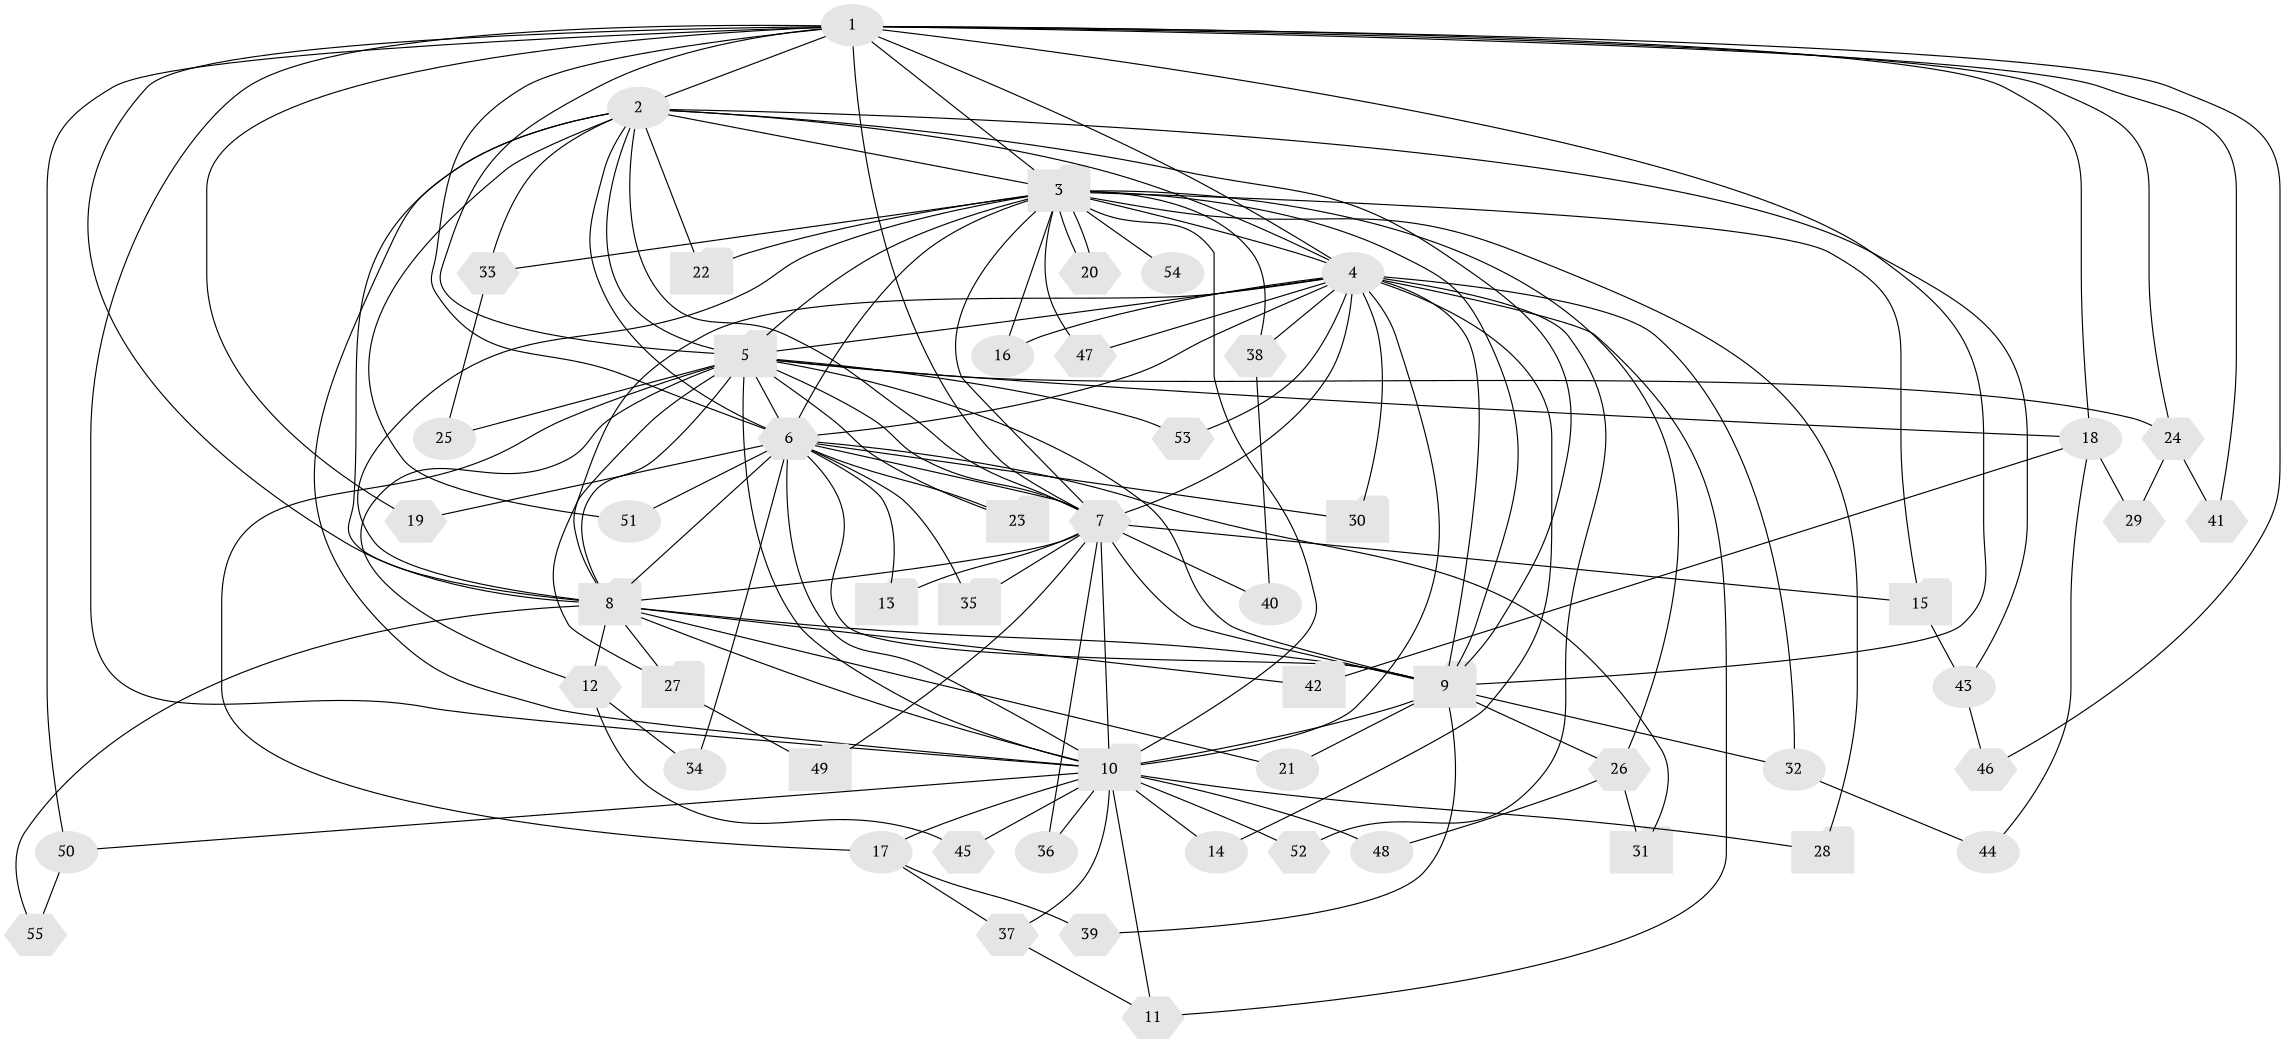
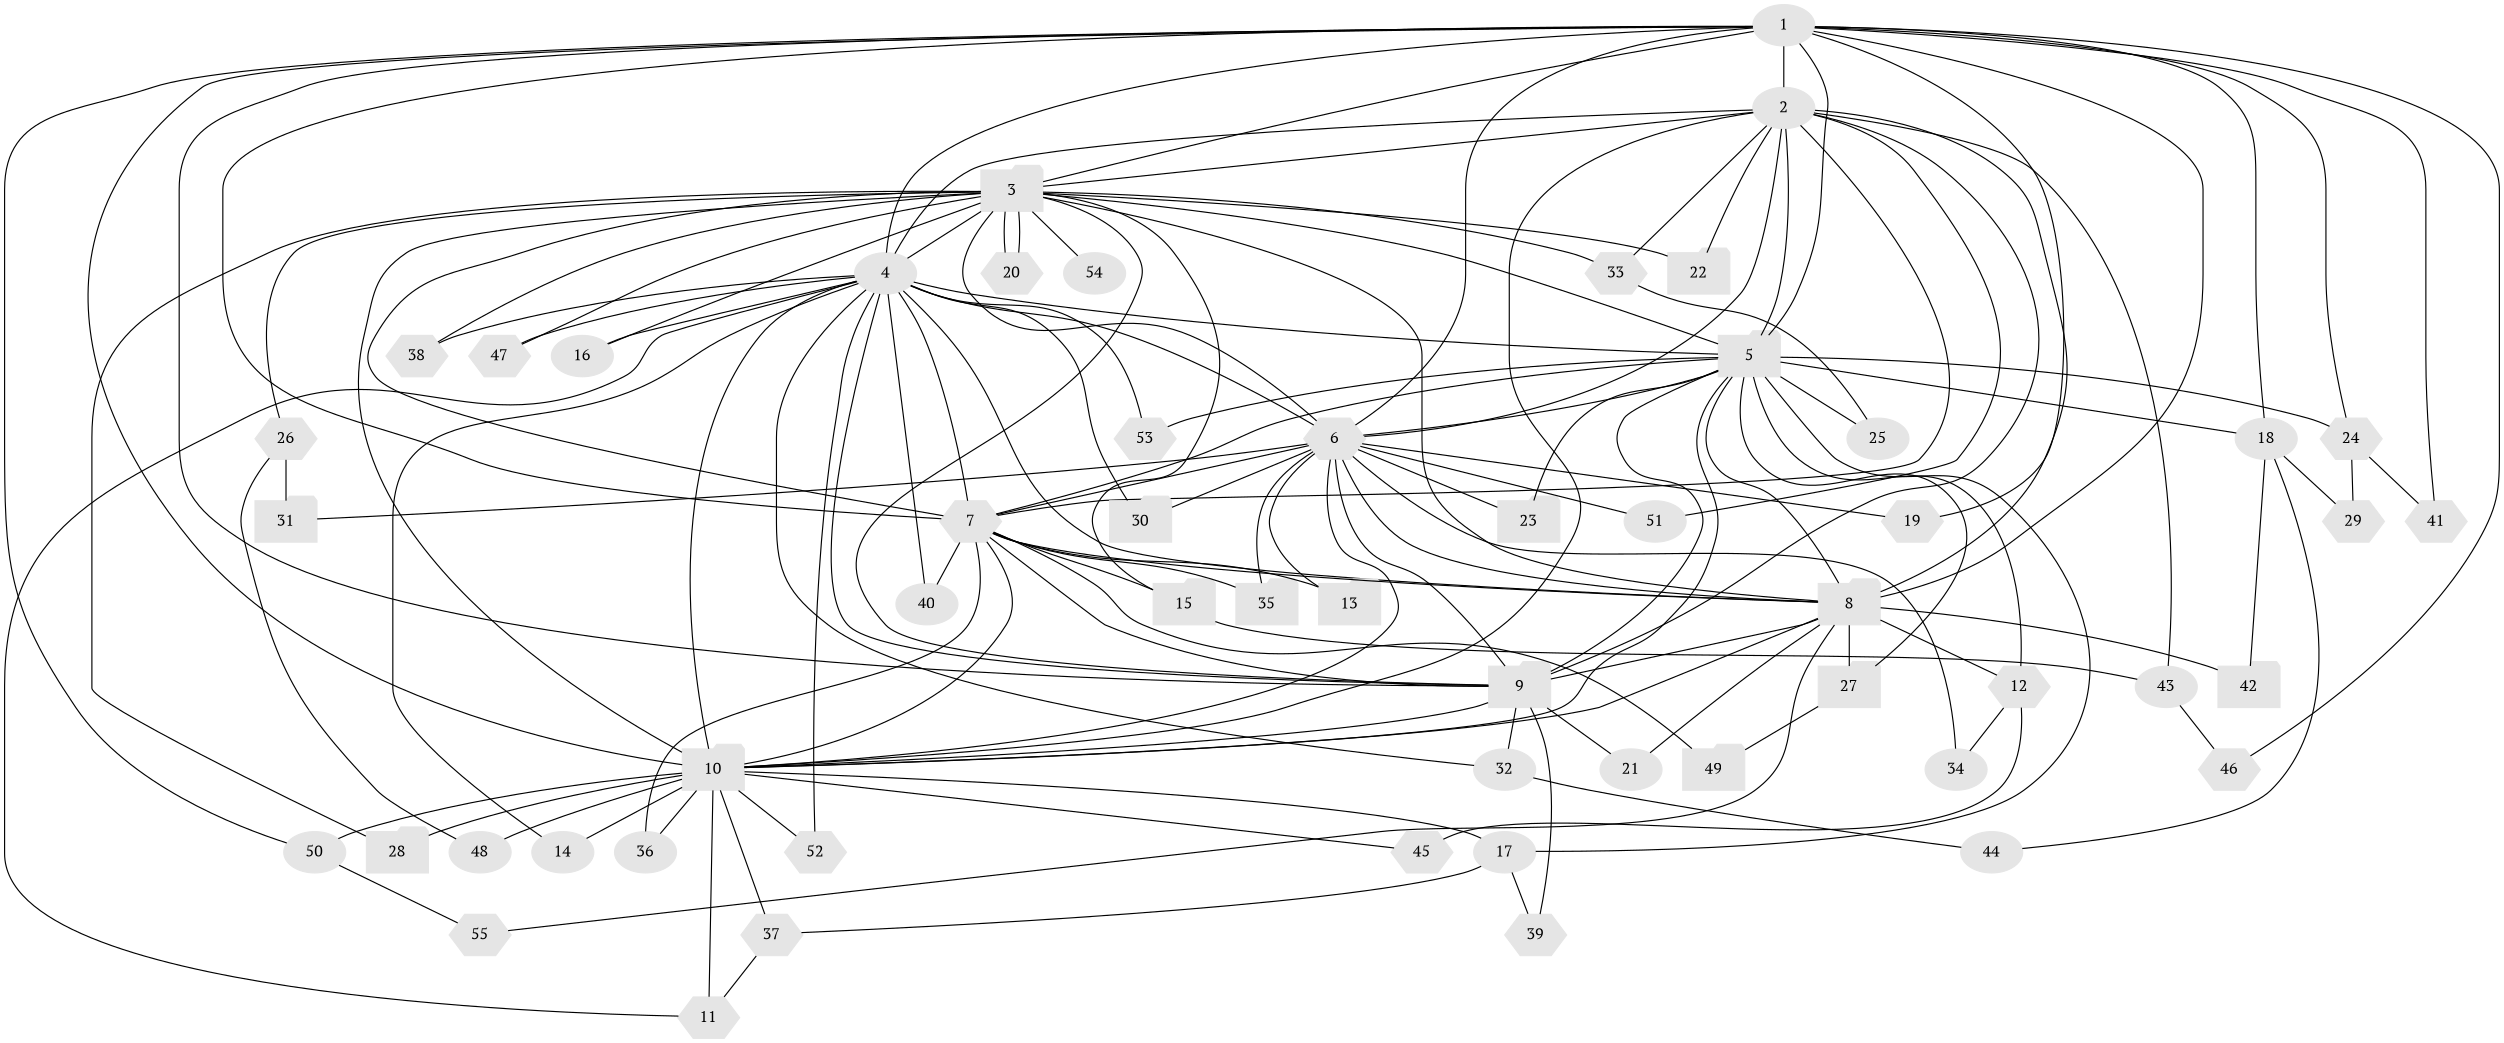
edge "38" -- "40": now "4" -- "40"
edge "9" -- "26": removed
